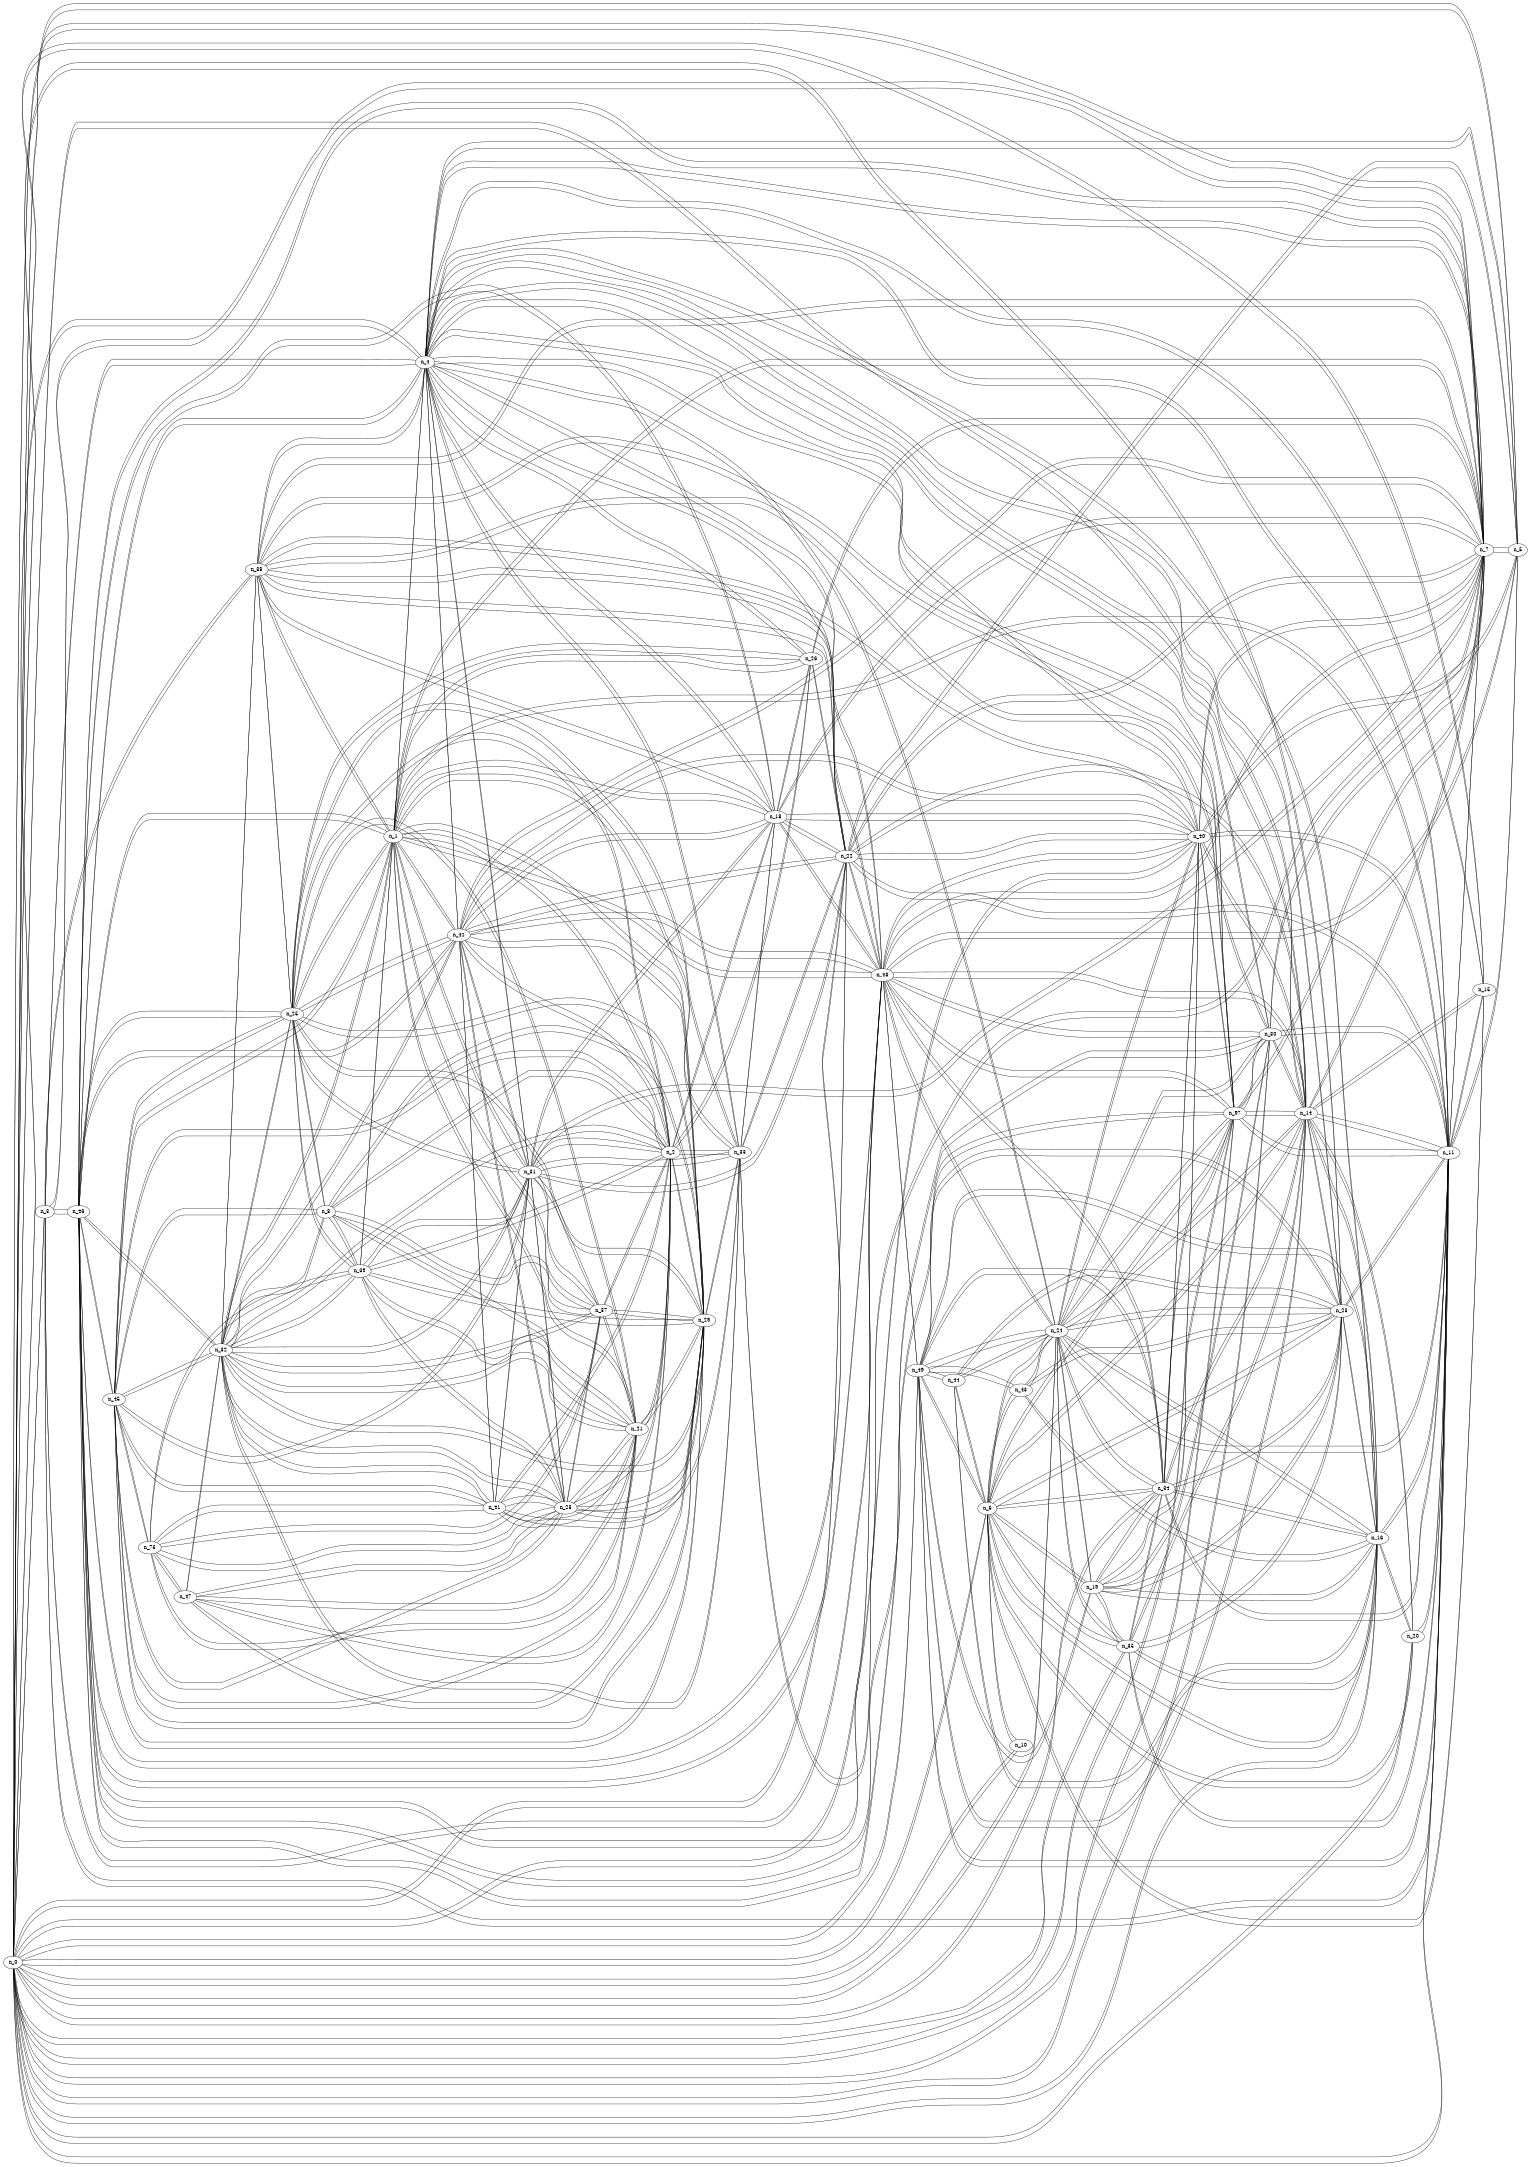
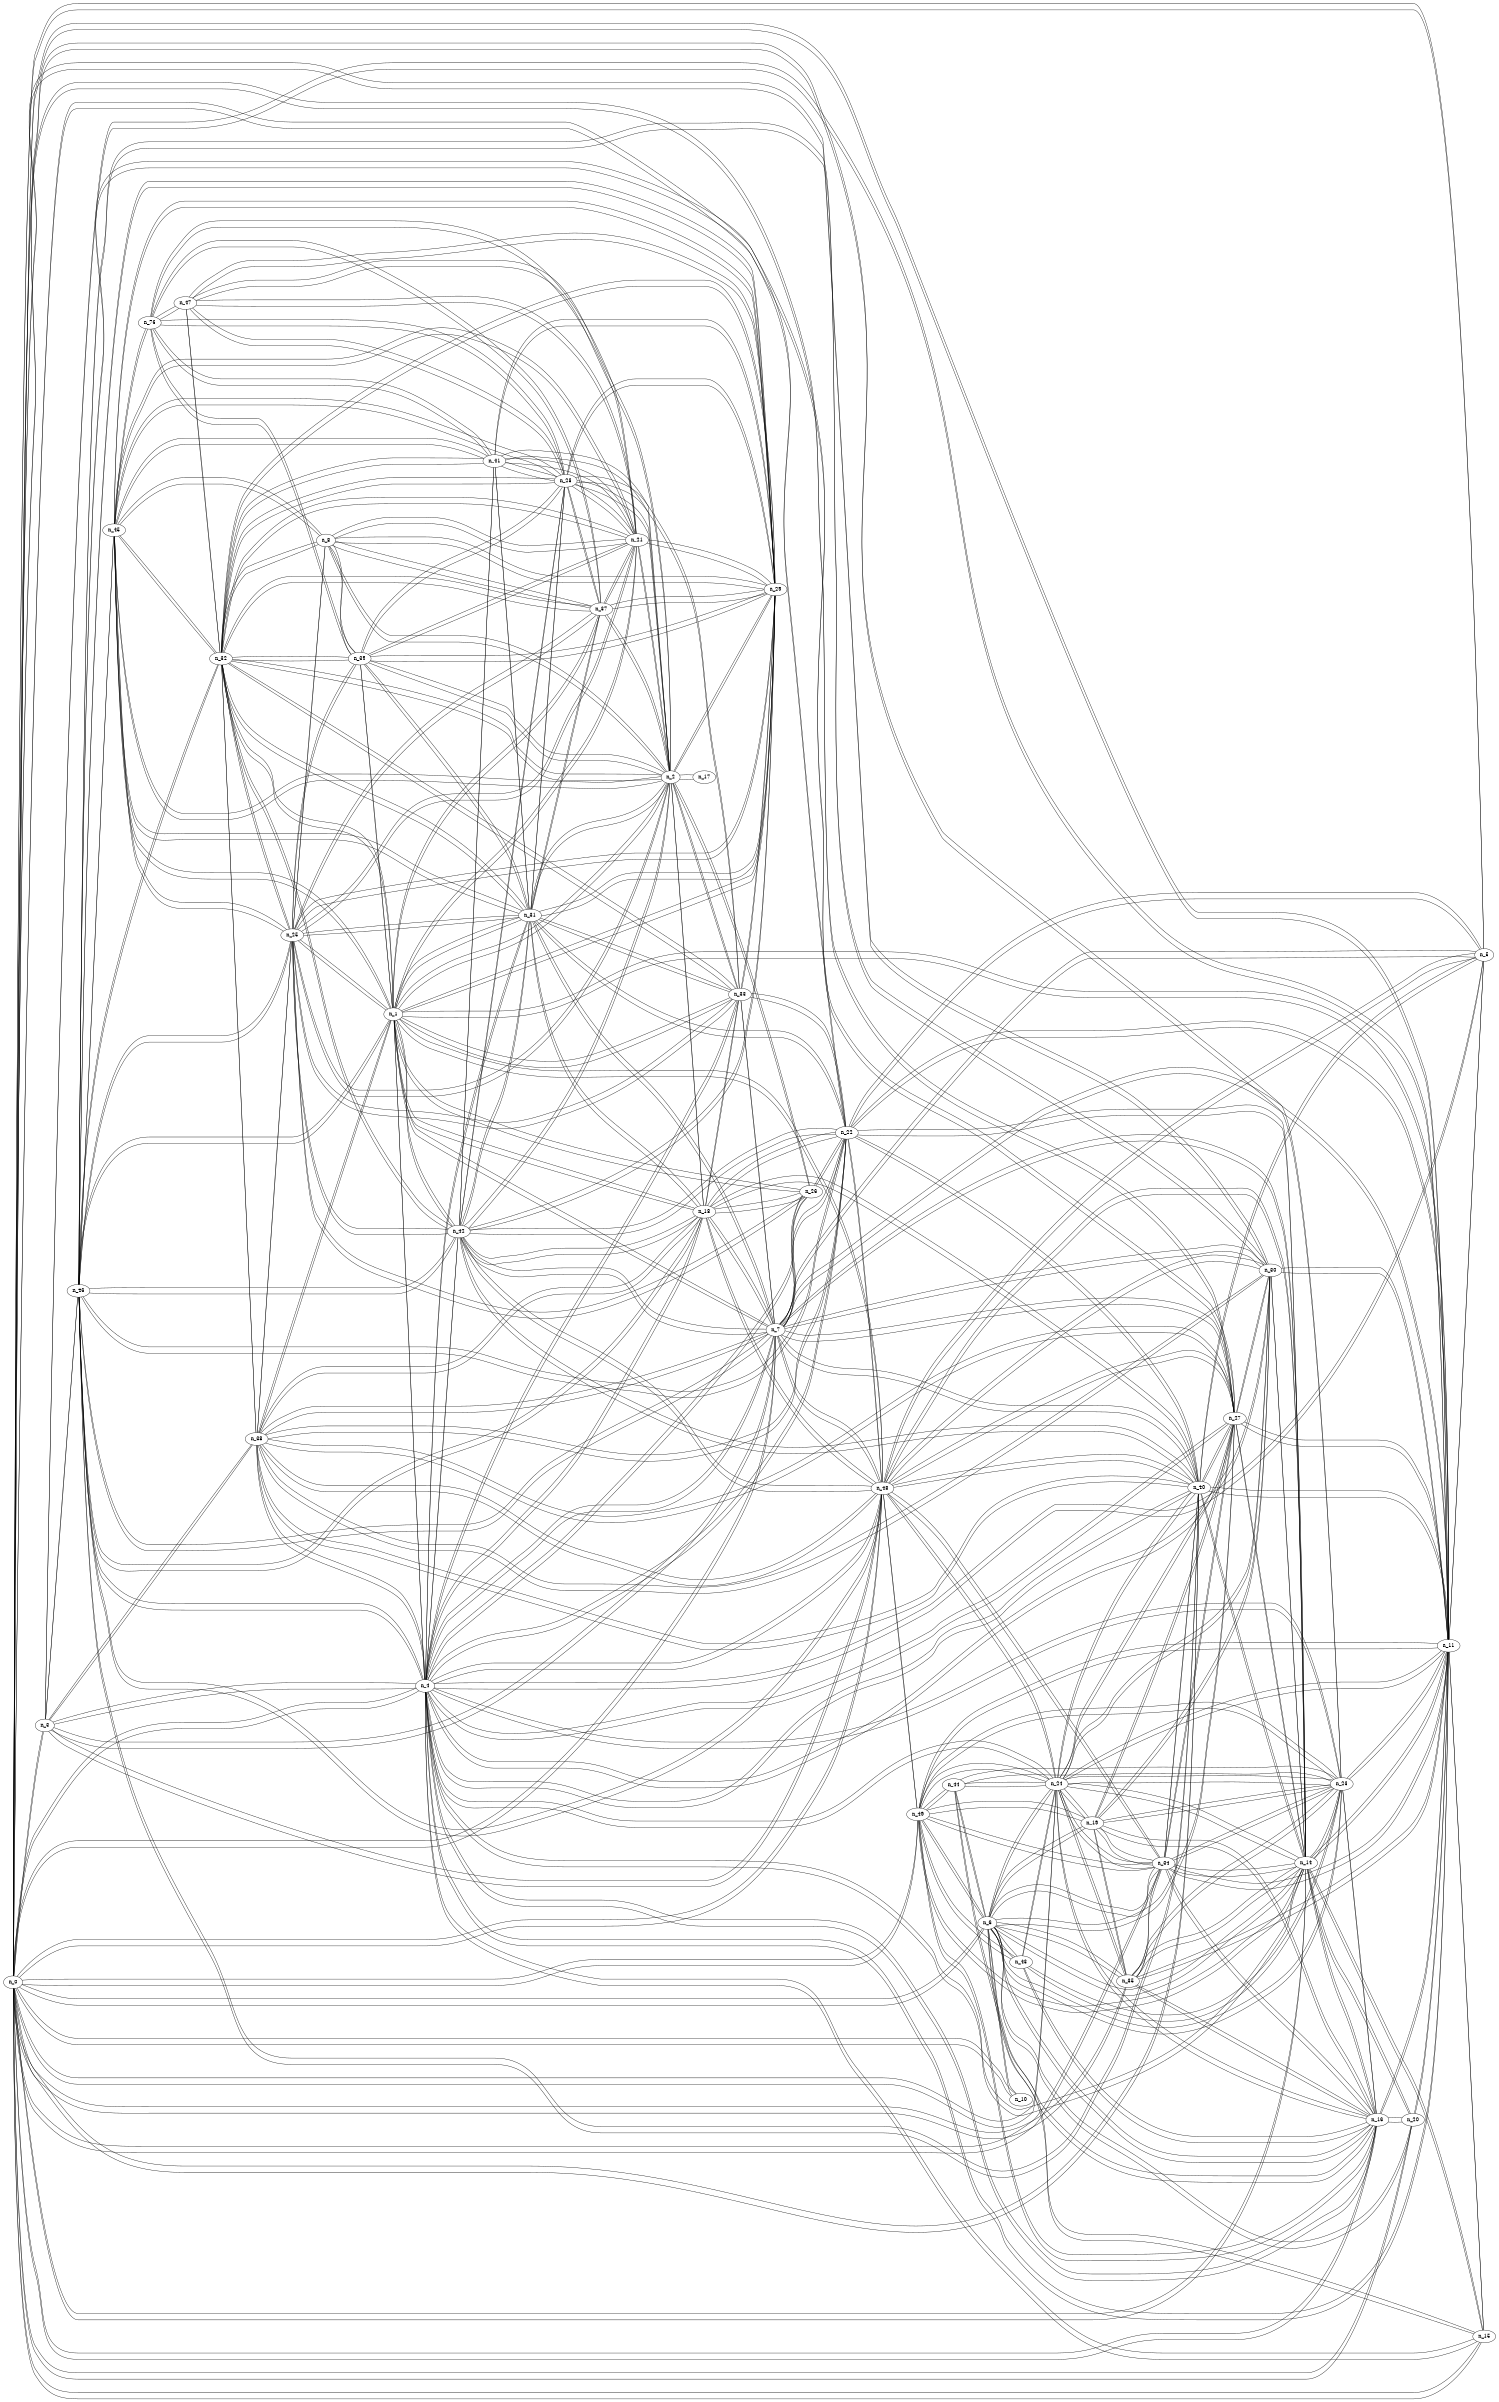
node "n_17": added
node "n_97": label "n_97" -> "n_27"
